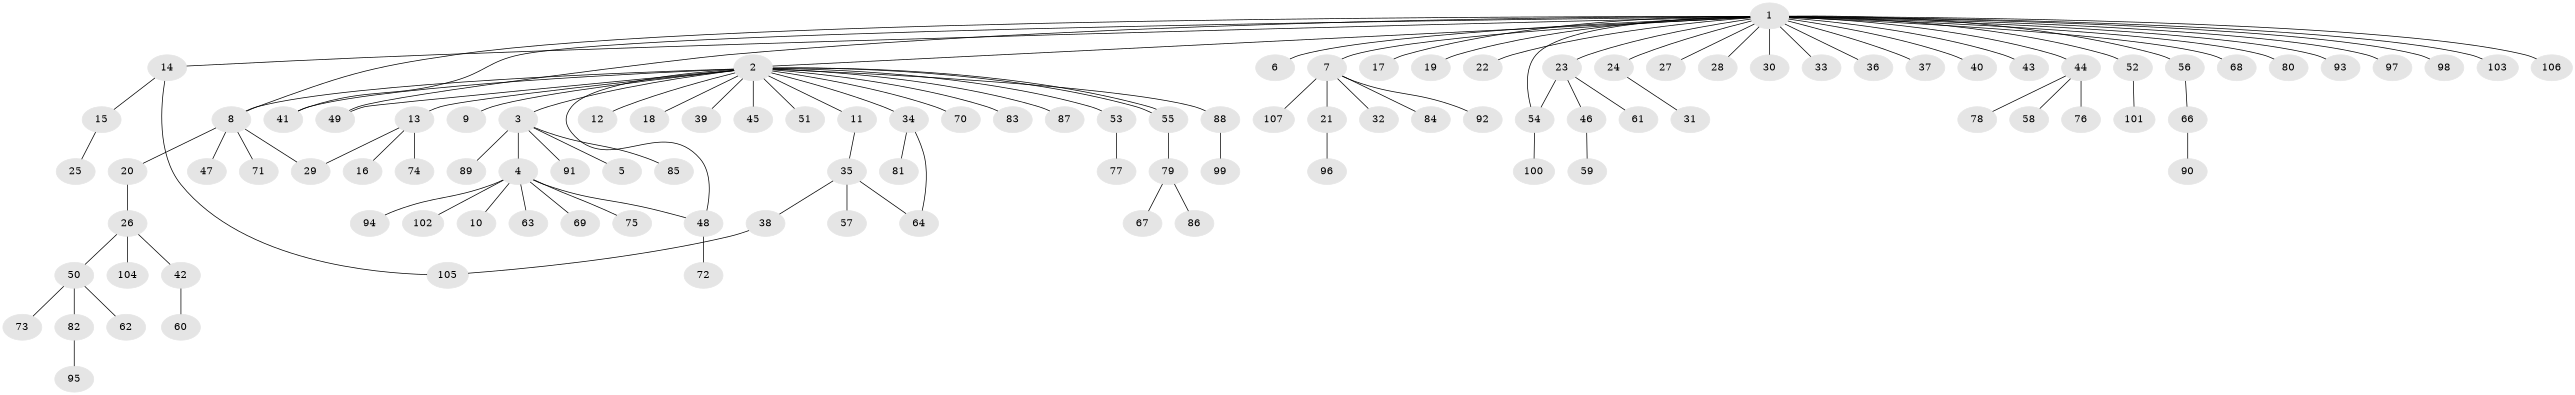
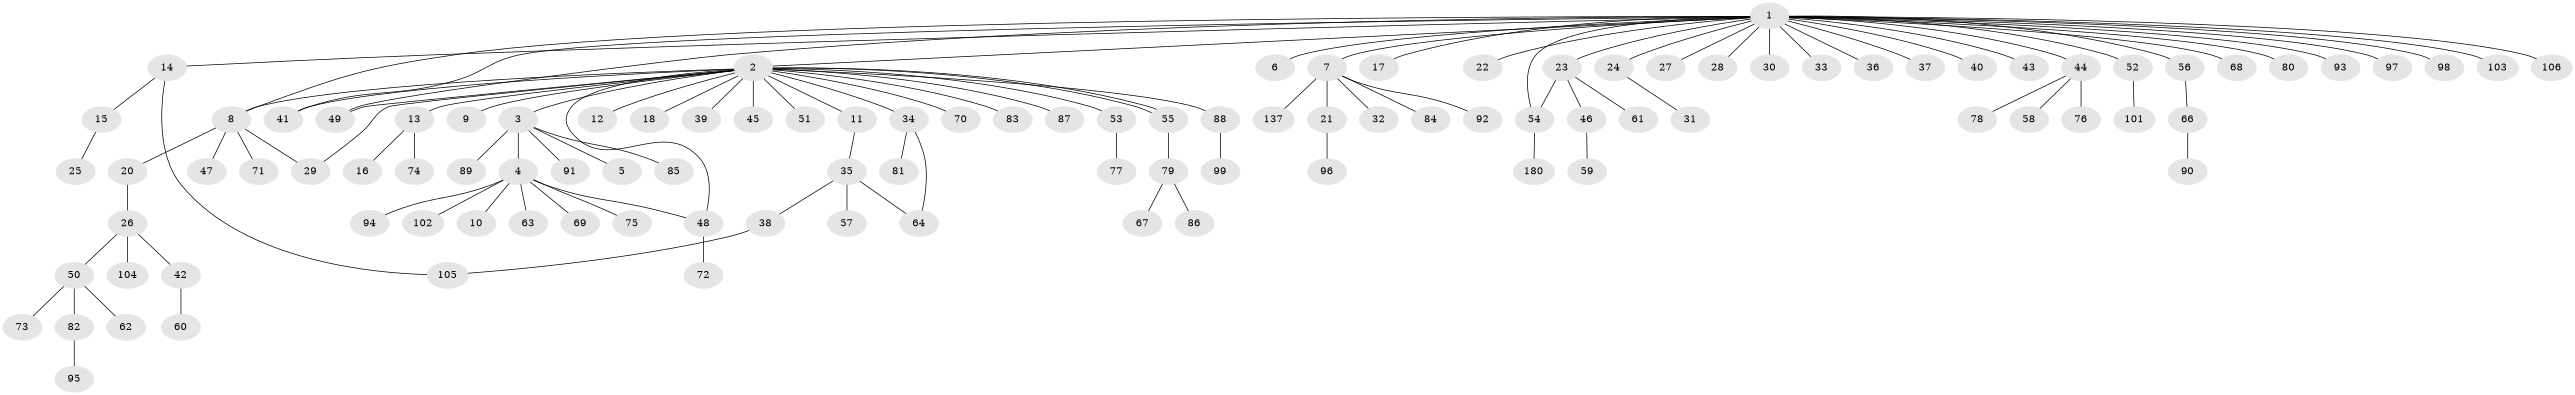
node "19": removed
node "107": label "107" -> "137"
edge "13" -- "29": now "2" -- "29"
node "100": label "100" -> "180"
